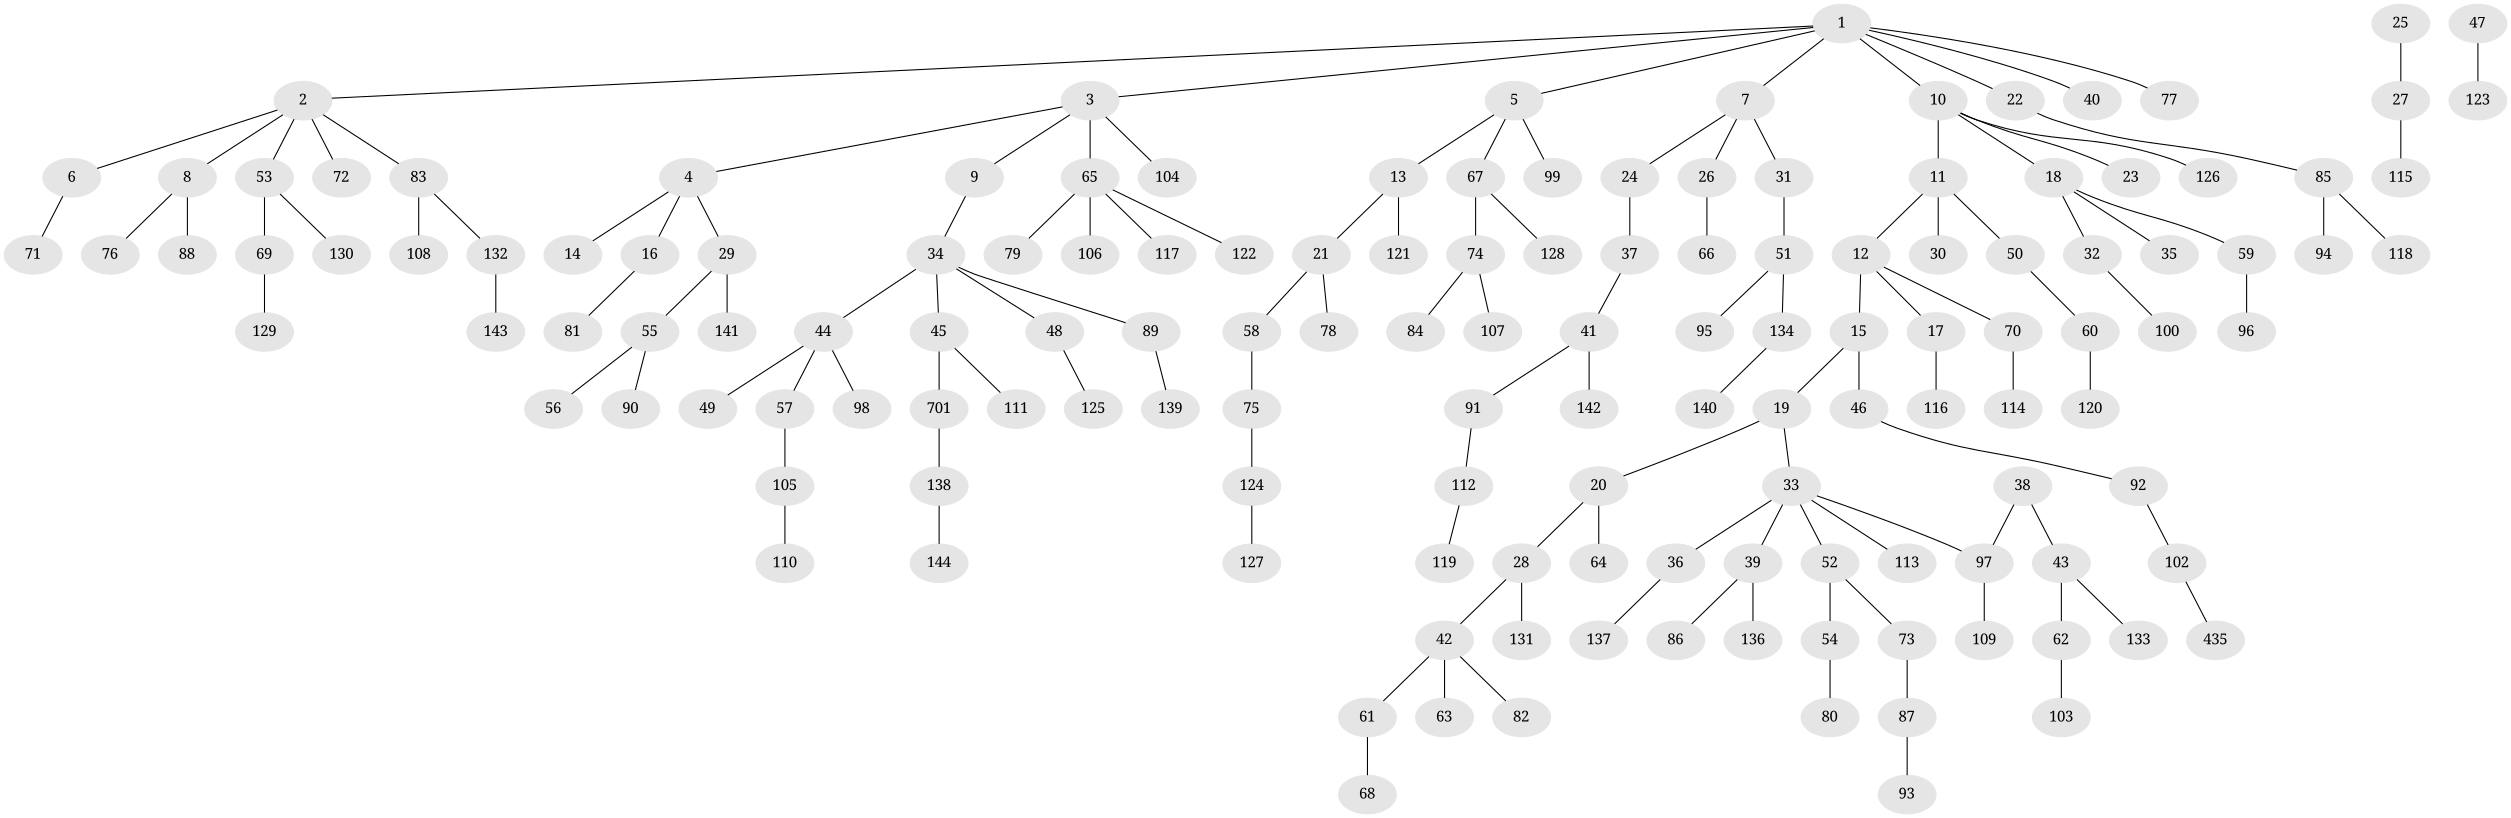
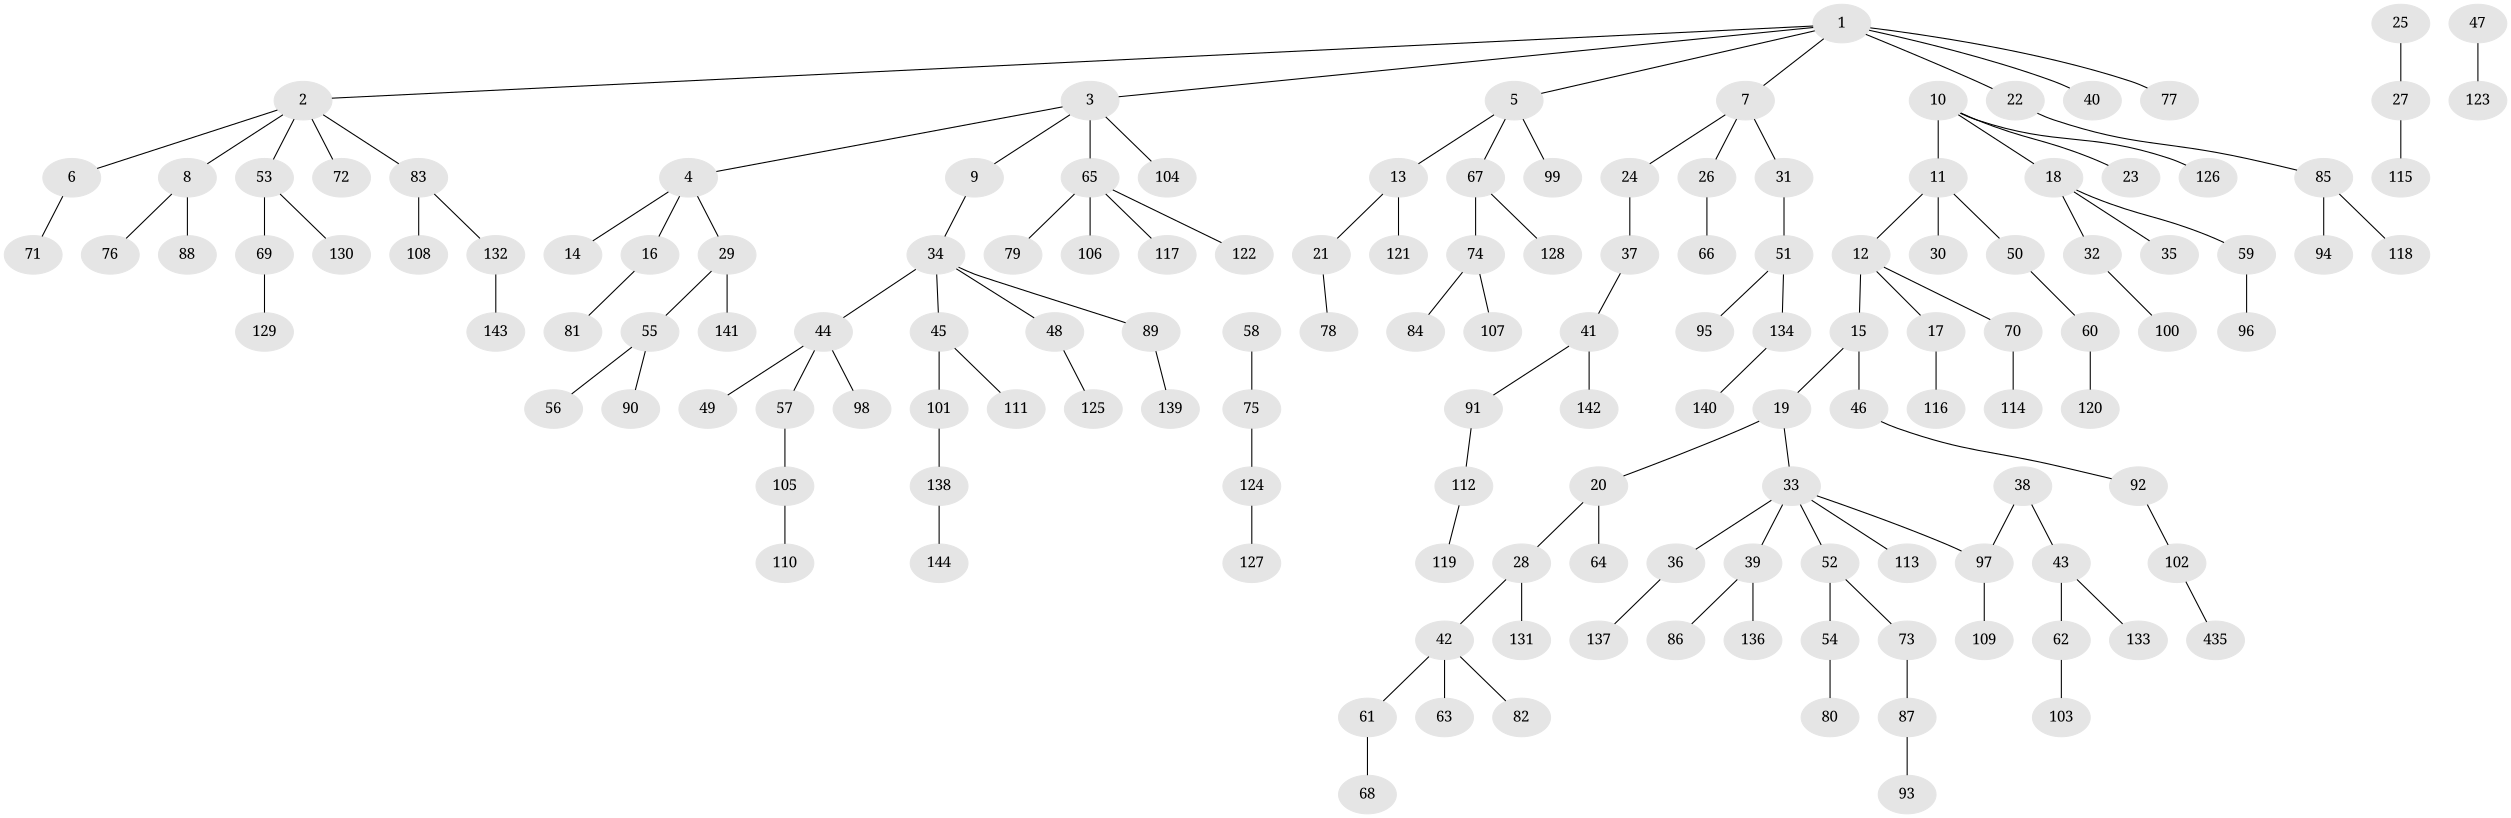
edge "1" -- "10": removed
edge "21" -- "58": removed
node "701": label "701" -> "101"
